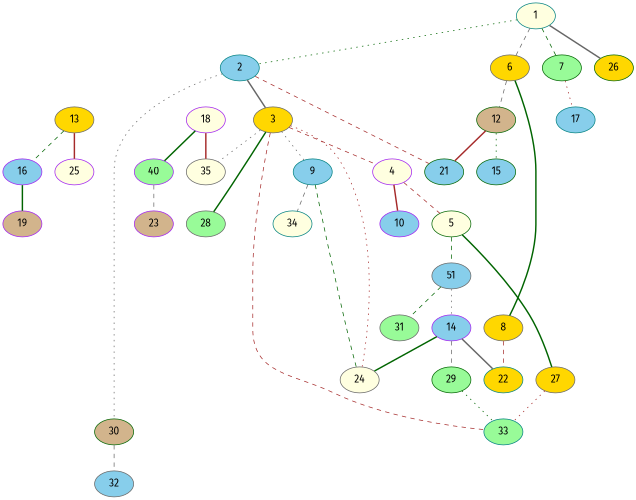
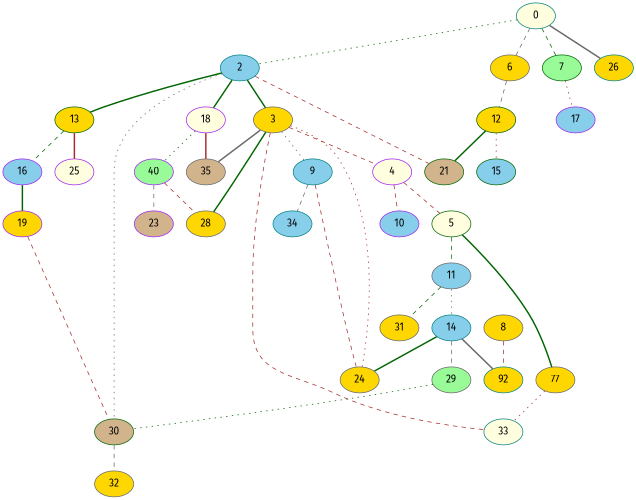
node "1": label "1" -> "0"
node "26": color darkgreen -> teal
edge "2" -- "13": added
edge "2" -- "18": added
edge "2" -- "3": color gray40 -> darkgreen
node "13": color gray40 -> darkgreen
node "12": fillcolor tan -> gold
node "17": color teal -> purple
edge "18" -- "40": style bold -> dotted
edge "3" -- "35": style dotted -> bold
edge "12" -- "21": color brown -> darkgreen
edge "12" -- "15": color darkgreen -> brown
node "35": fillcolor lightyellow -> tan
node "21": fillcolor skyblue -> tan
edge "40" -- "28": added
edge "4" -- "10": style bold -> dashed
edge "6" -- "8": removed
node "19": fillcolor tan -> gold
node "28": fillcolor palegreen -> gold
node "34": fillcolor lightyellow -> skyblue
edge "9" -- "24": color darkgreen -> brown
node "51": label "51" -> "11"
edge "19" -- "30": added
node "31": fillcolor palegreen -> gold
node "14": color purple -> teal
node "24": fillcolor lightyellow -> gold
node "29": color darkgreen -> gray40
node "22": label "22" -> "92"
node "27": label "27" -> "77"
edge "29" -- "33": now "29" -- "30"
node "33": fillcolor palegreen -> lightyellow
node "32": fillcolor skyblue -> gold
